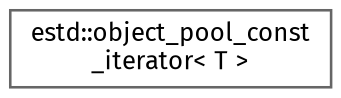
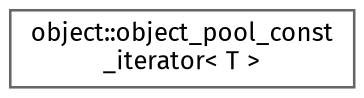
node "estd::object_pool_const _iterator< T >": label "estd::object_pool_const _iterator< T >" -> "object::object_pool_const _iterator< T >"
